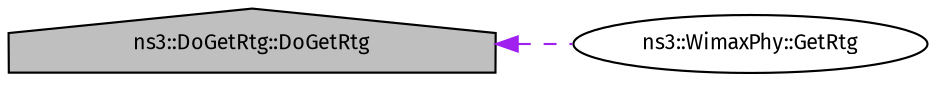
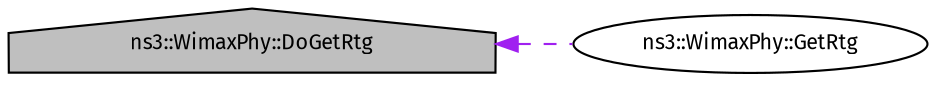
node "ns3::DoGetRtg::DoGetRtg": label "ns3::DoGetRtg::DoGetRtg" -> "ns3::WimaxPhy::DoGetRtg"
